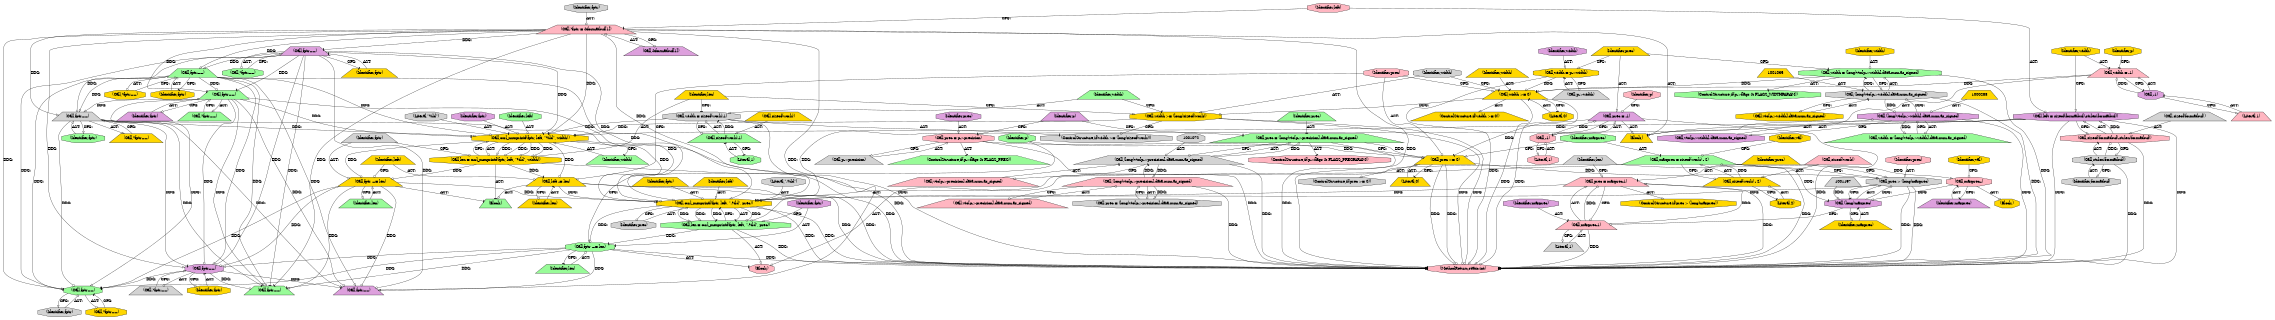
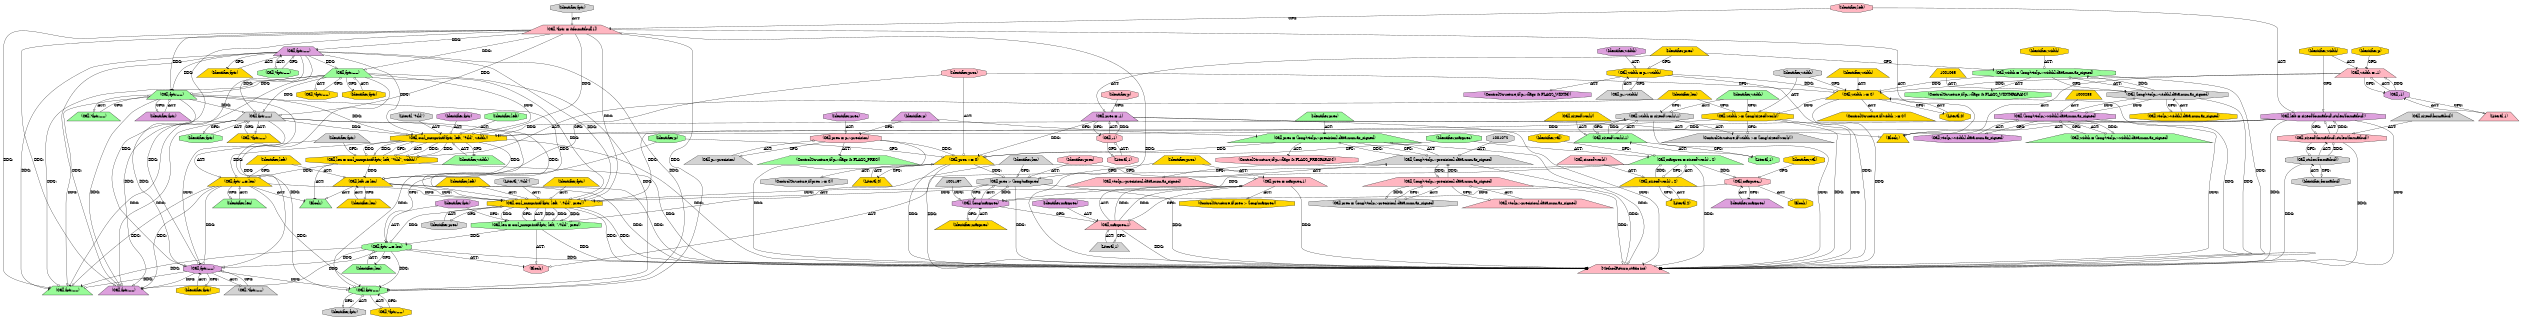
node "(Call,&formatbuf[1])": removed
node "(ControlStructure,if(p->flags & FLAGS_WIDTH))": added
node "(ControlStructure,if(width >= (long)sizeof(work)))": shape octagon -> trapezium
node "(MethodReturn,static int)": shape octagon -> trapezium
